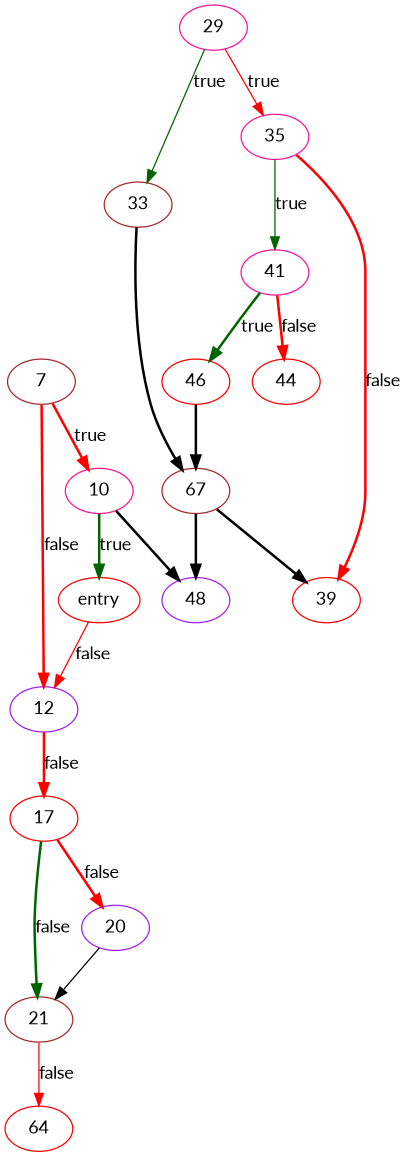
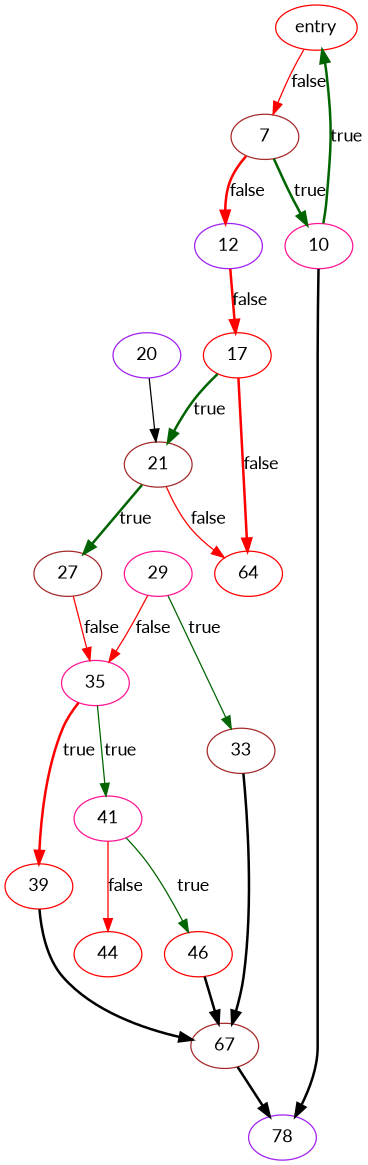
edge "29" -> "35": label "true" -> "false"
edge "41" -> "46": style bold -> solid
edge "41" -> "44": style bold -> solid
edge "35" -> "39": label "false" -> "true"
edge "7" -> "10": color red -> darkgreen
edge "67" -> "39": reversed
node "27": added
node "48": label "48" -> "78"
edge "entry" -> "12": now "entry" -> "7"
edge "17" -> "20": now "17" -> "64"
edge "17" -> "21": label "false" -> "true"
